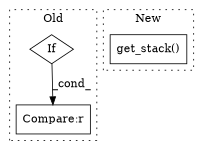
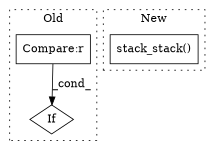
node "get_stack()": label "get_stack()" -> "stack_stack()"
edge "If" -> "Compare:r": reversed
